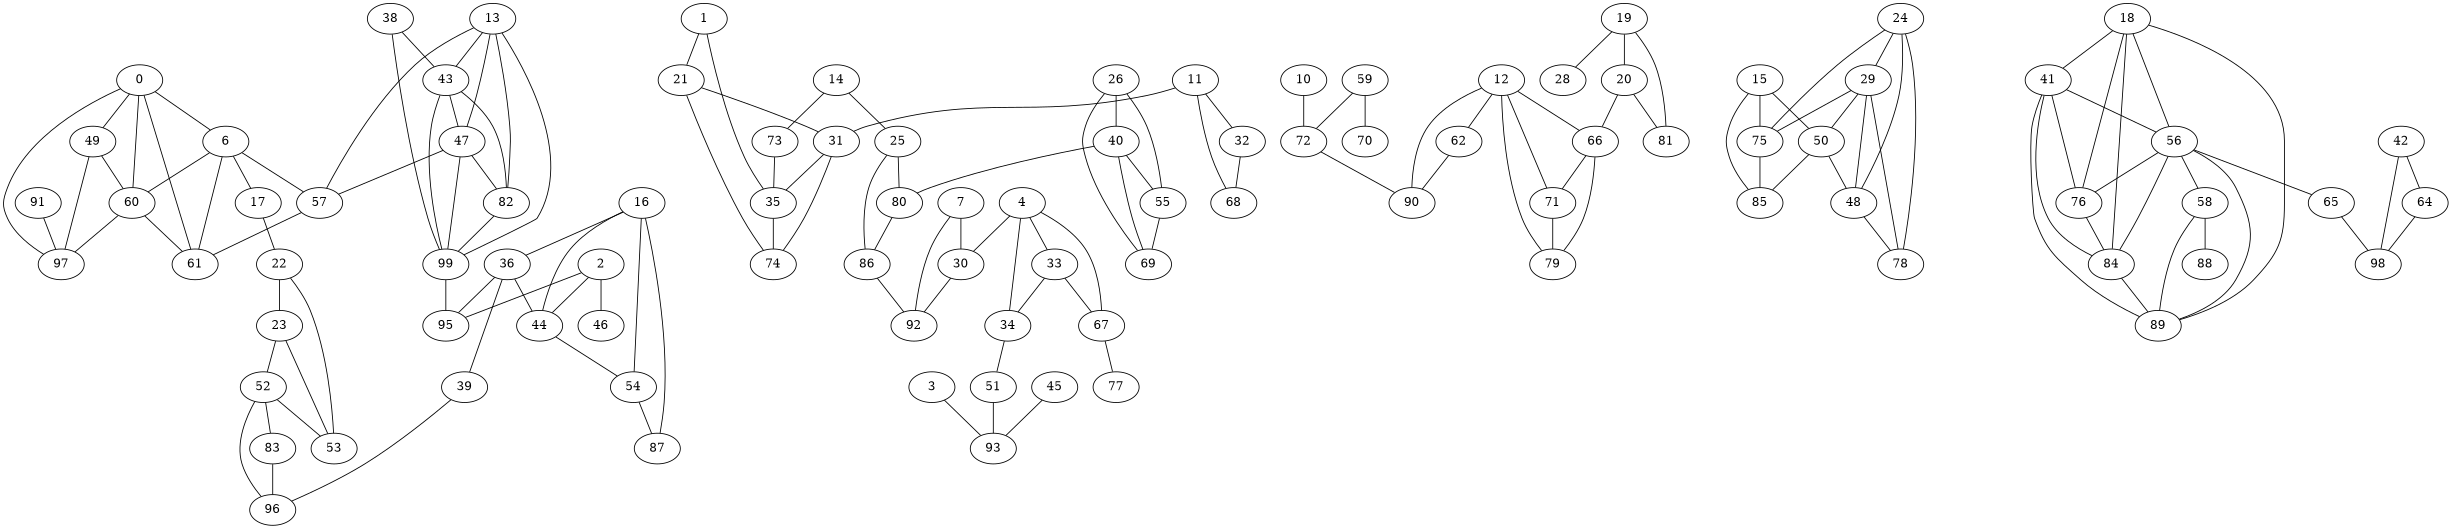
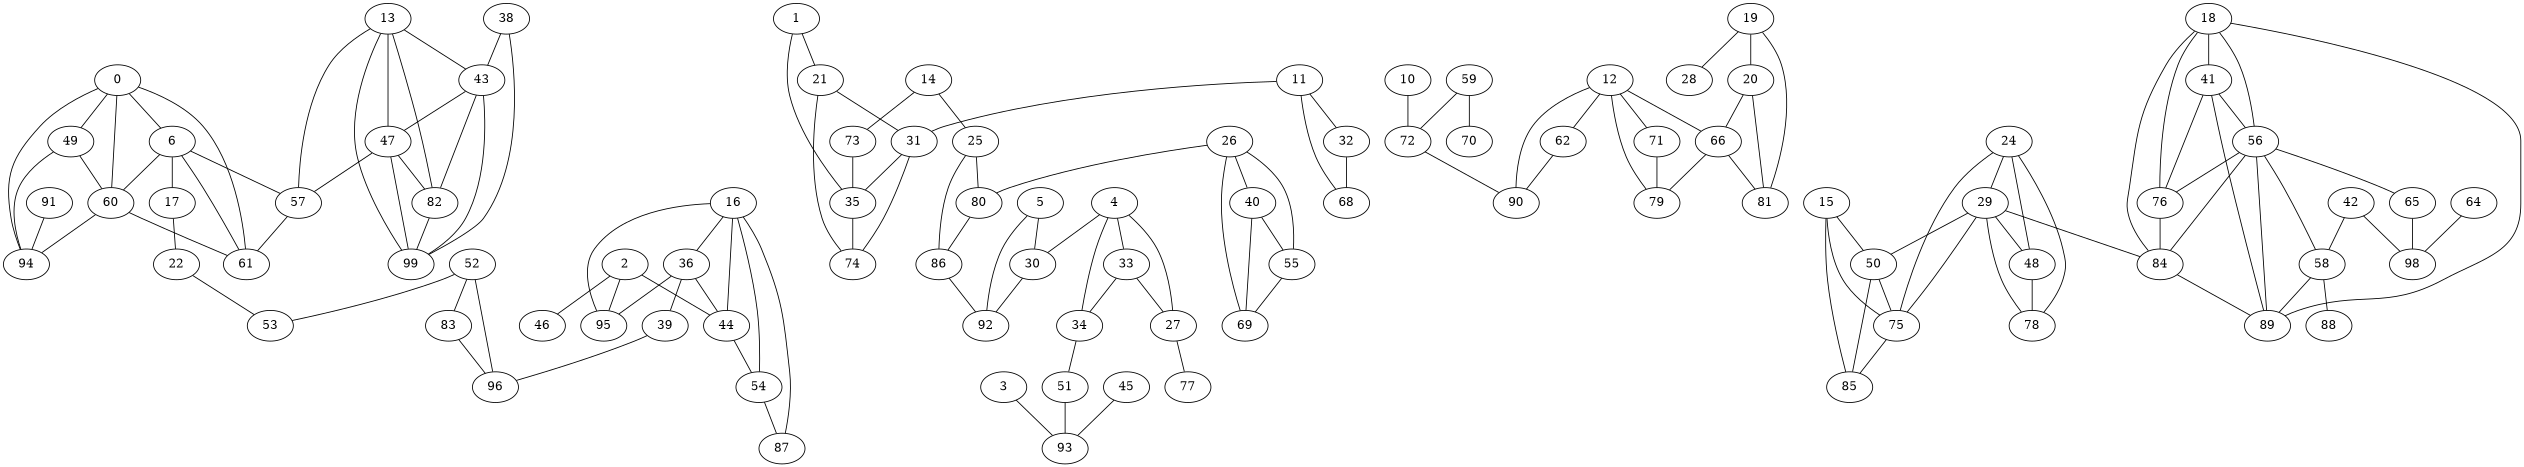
edge "40" -- "80": now "26" -- "80"
edge "66" -- "71": now "66" -- "81"
edge "50" -- "48": now "50" -- "75"
edge "42" -- "64": now "42" -- "58"
edge "41" -- "84": now "29" -- "84"
node "7": label "7" -> "5"
node "97": label "97" -> "94"
edge "99" -- "95": now "16" -- "95"
node "23": removed
node "67": label "67" -> "27"
